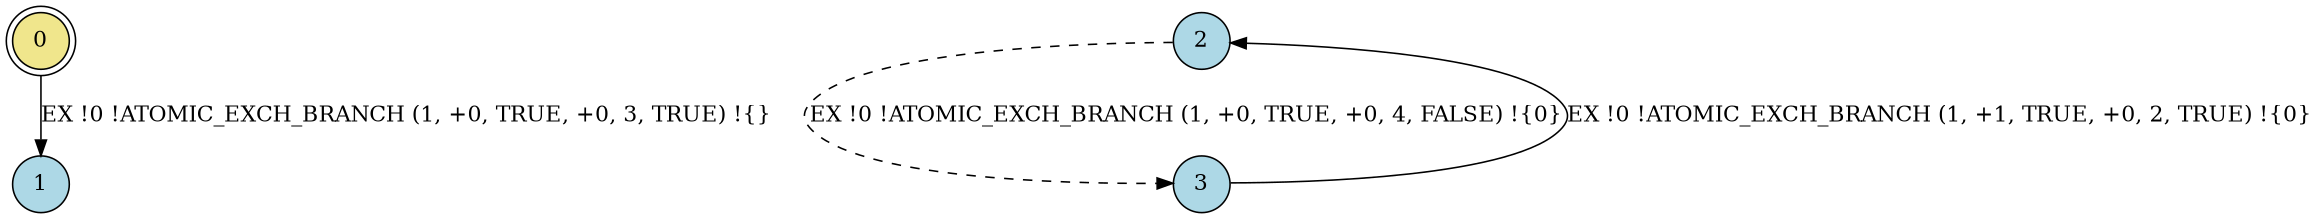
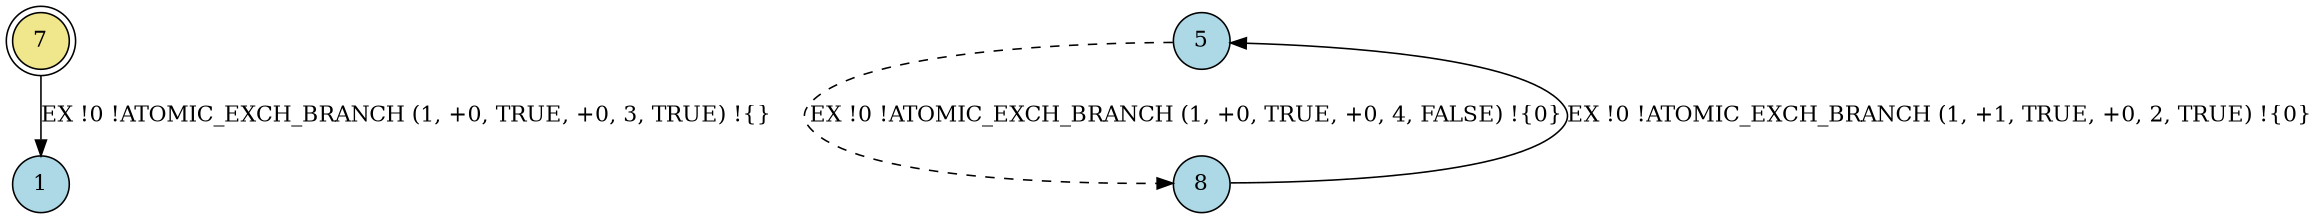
node "0": label "0" -> "7"
node "2": label "2" -> "5"
node "3": label "3" -> "8"
